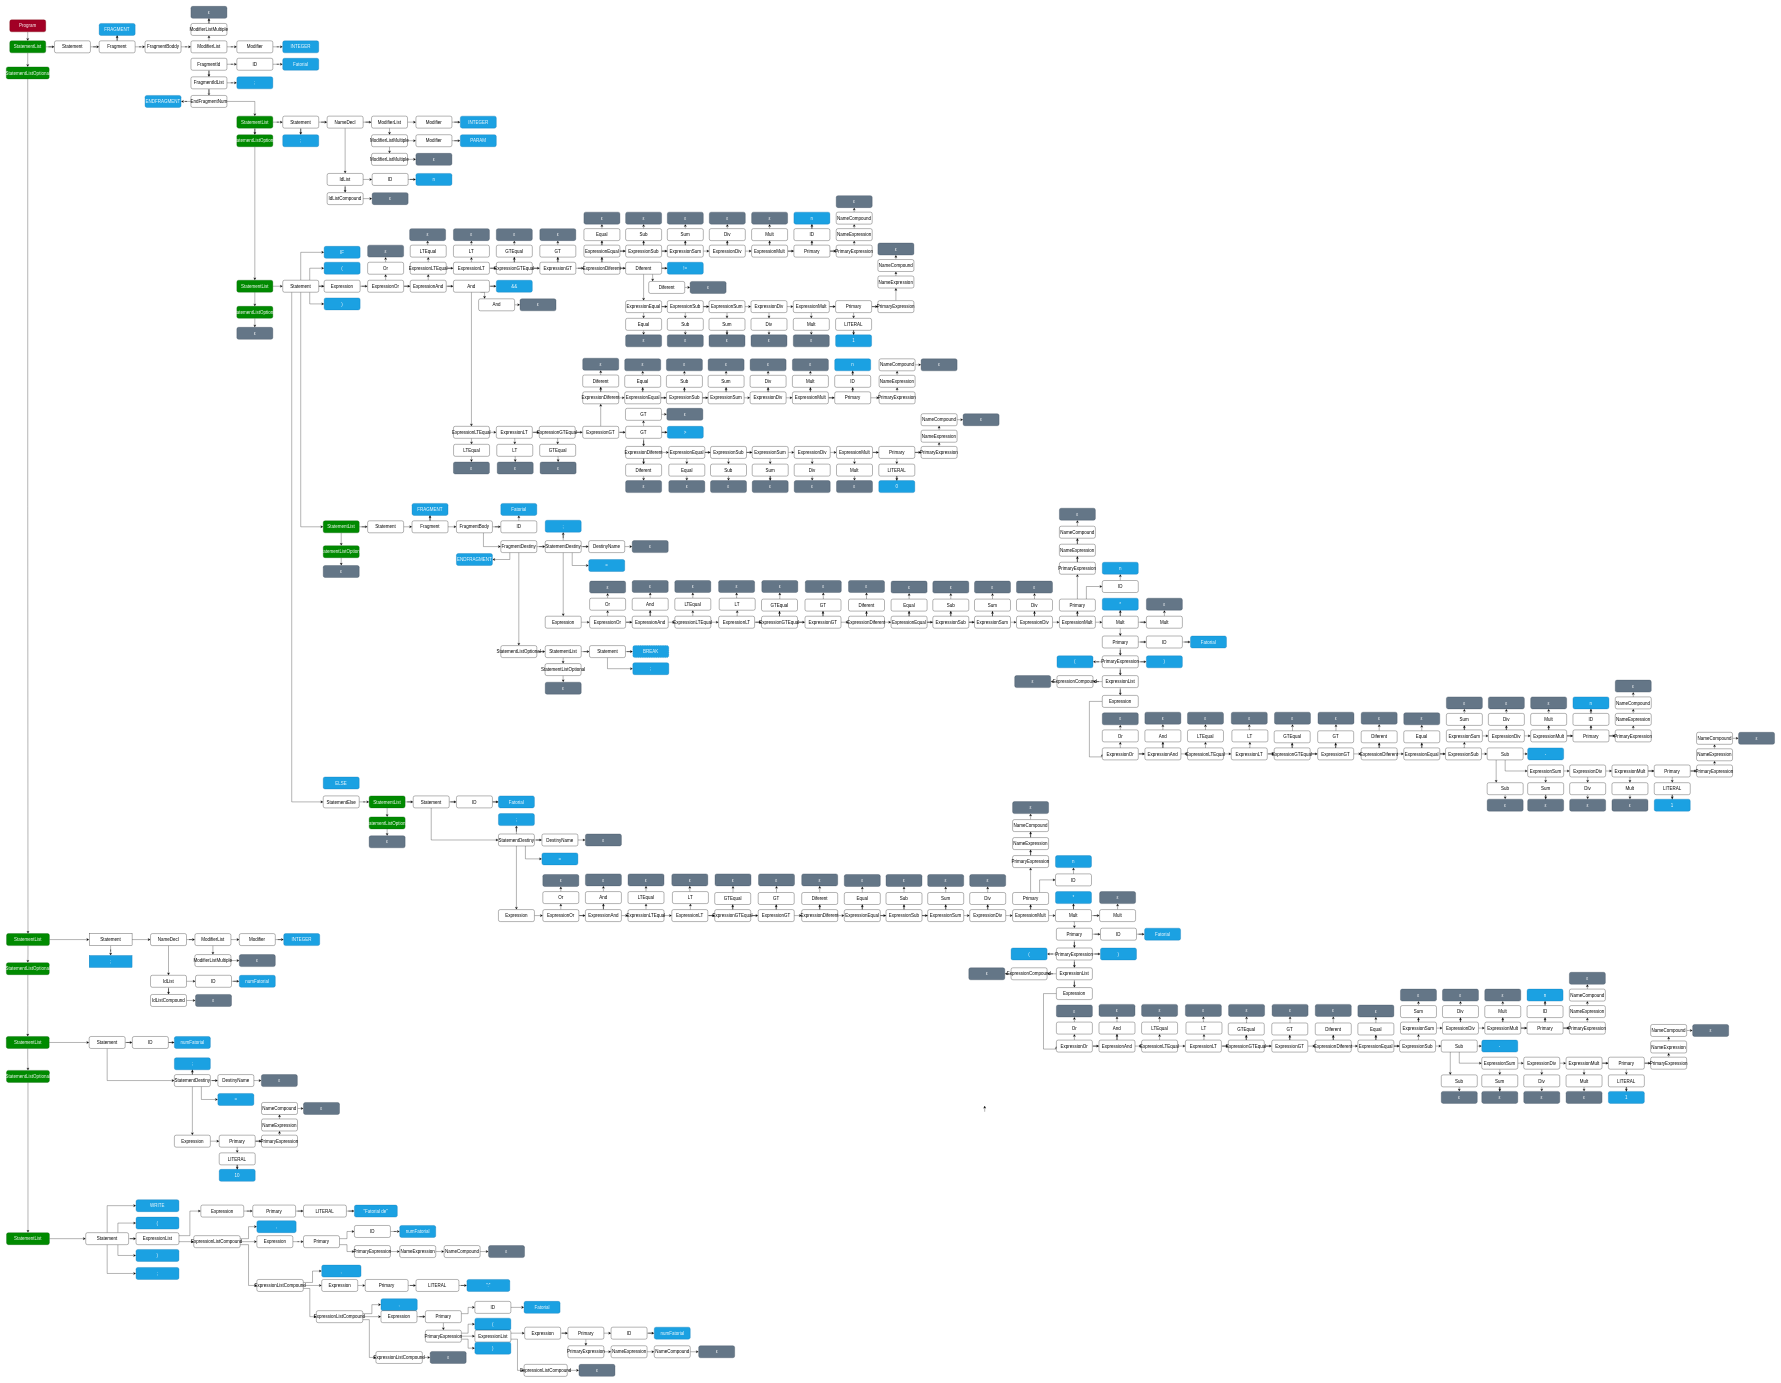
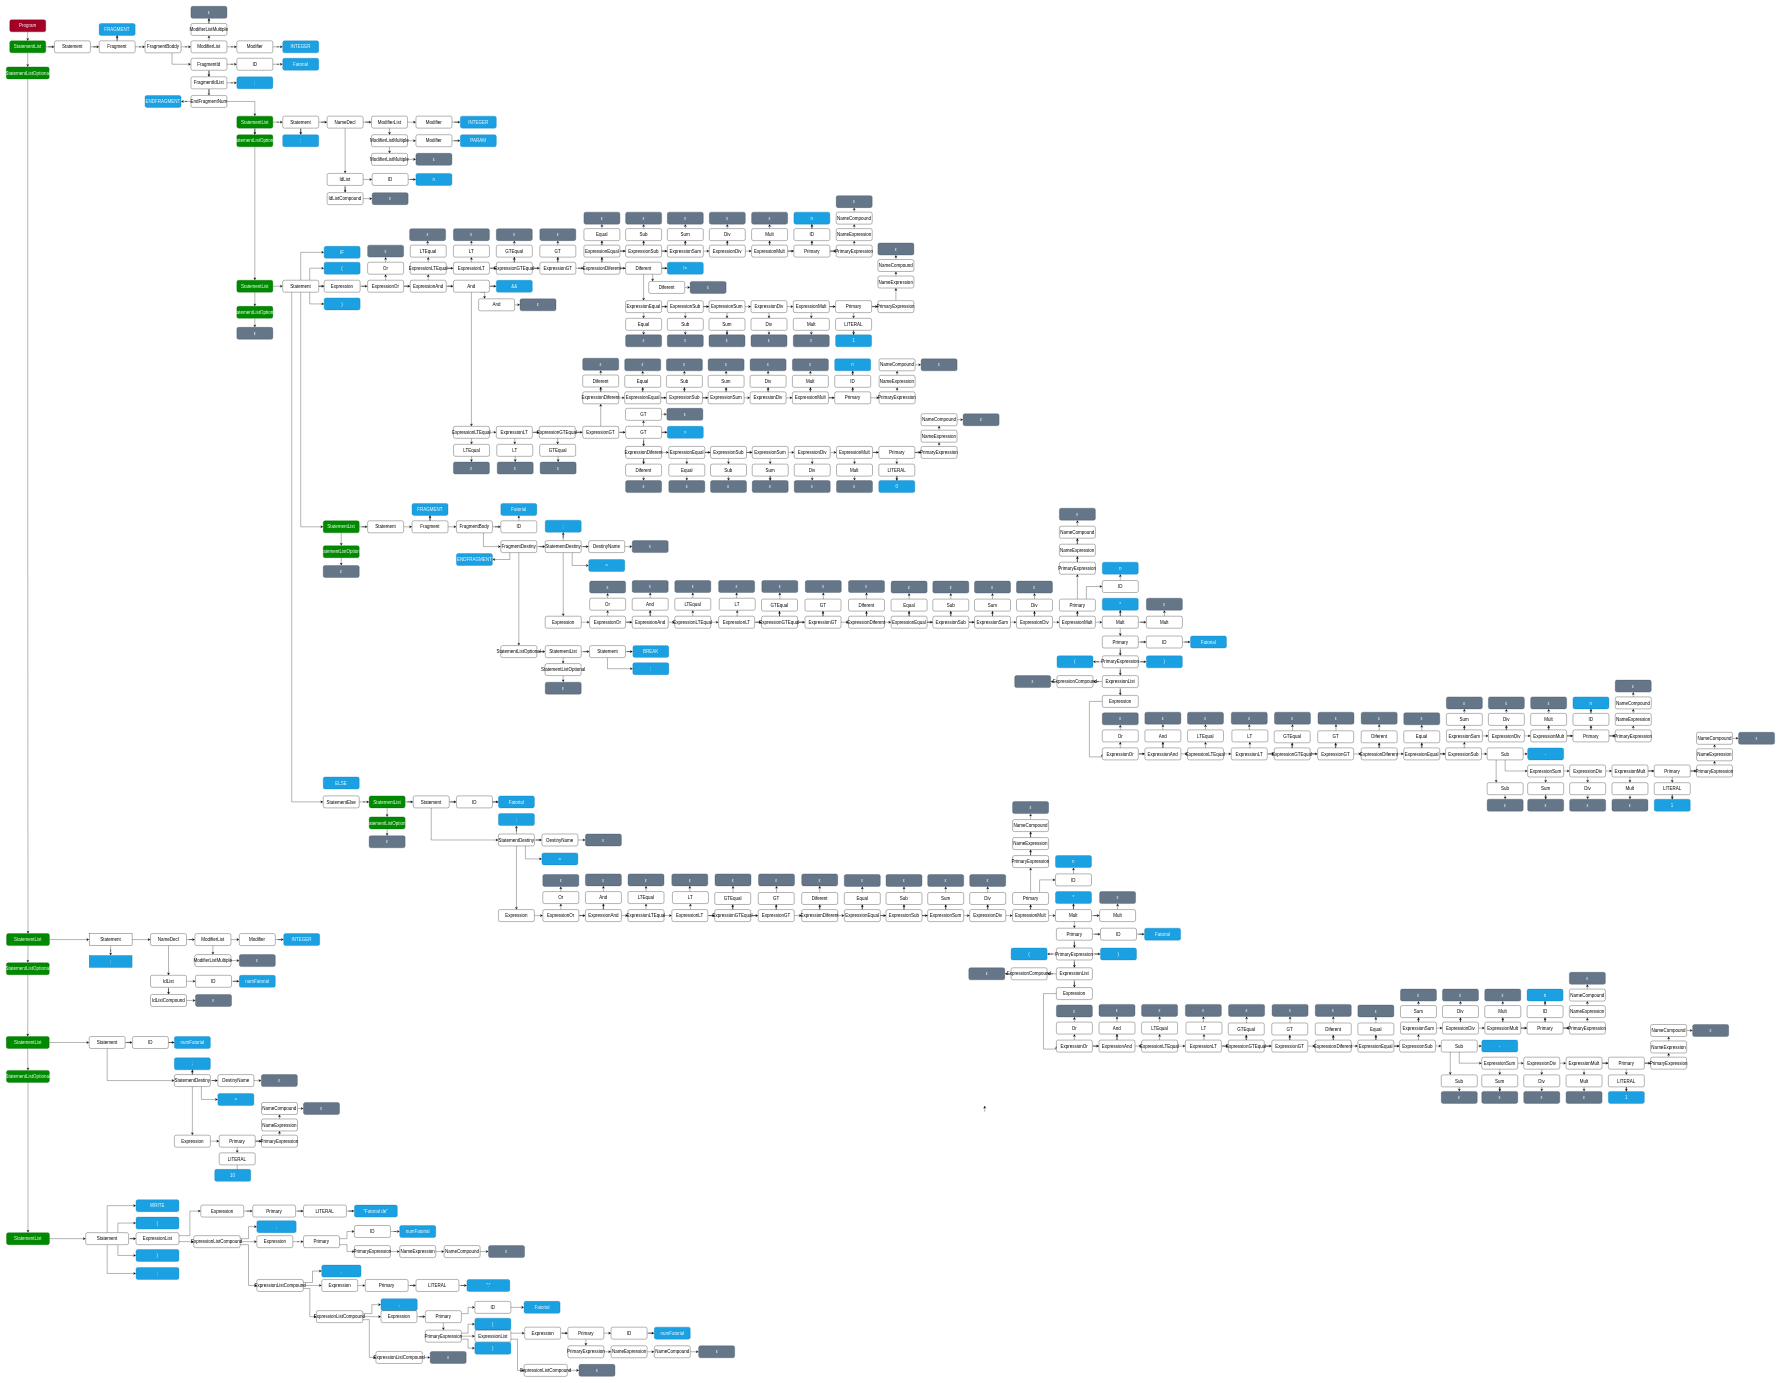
edge "FragmentBoddy" -> "FragmentId": added
node "10": moved (237, 1175) -> (233, 1175)
